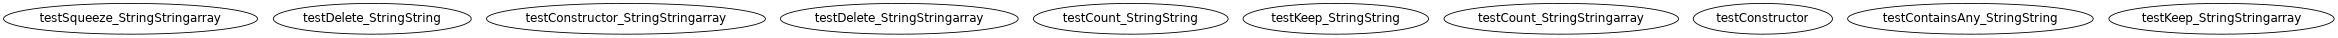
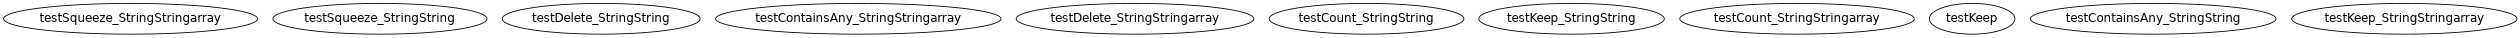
node "testSqueeze_StringString": added
node "testConstructor_StringStringarray": label "testConstructor_StringStringarray" -> "testContainsAny_StringStringarray"
node "testConstructor": label "testConstructor" -> "testKeep"
